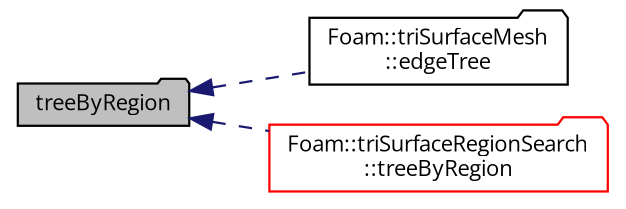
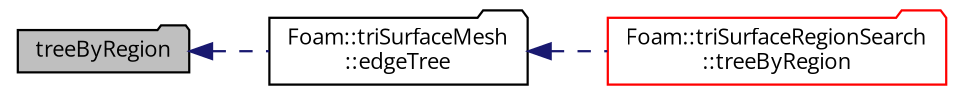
edge "Foam::triSurfaceRegionSearch ::treeByRegion" -> "treeByRegion": now "Foam::triSurfaceRegionSearch ::treeByRegion" -> "Foam::triSurfaceMesh ::edgeTree"
